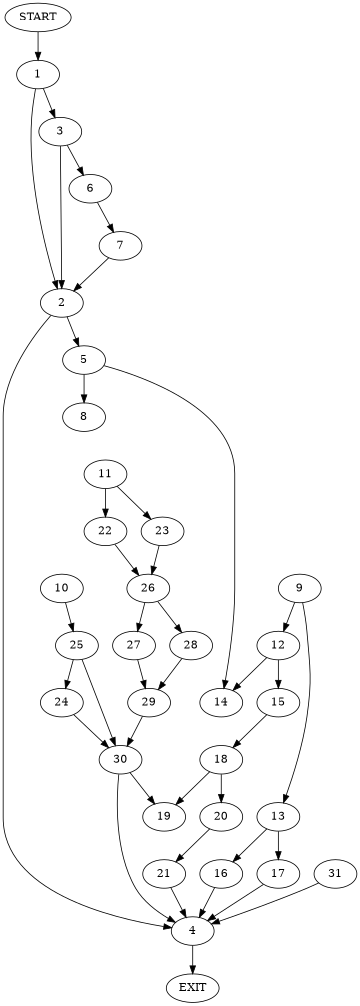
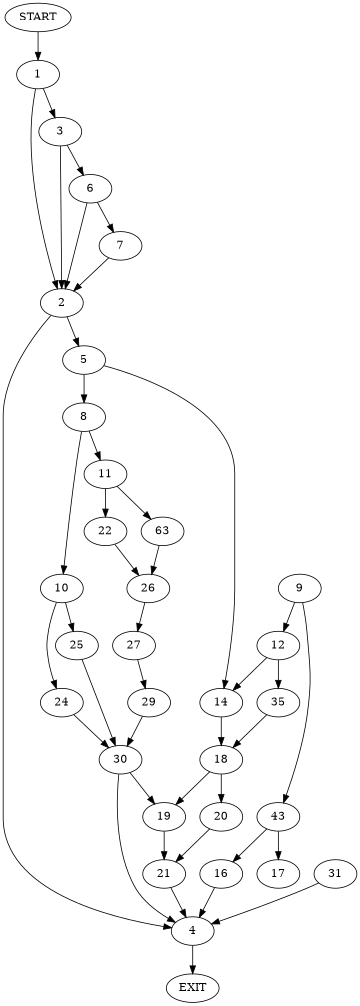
edge "6" -> "2": added
edge "8" -> "11": added
edge "8" -> "10": added
node "23": label "23" -> "63"
node "28": removed
edge "25" -> "24": now "10" -> "24"
node "15": label "15" -> "35"
edge "14" -> "18": added
node "13": label "13" -> "43"
edge "19" -> "21": added
edge "17" -> "4": removed
